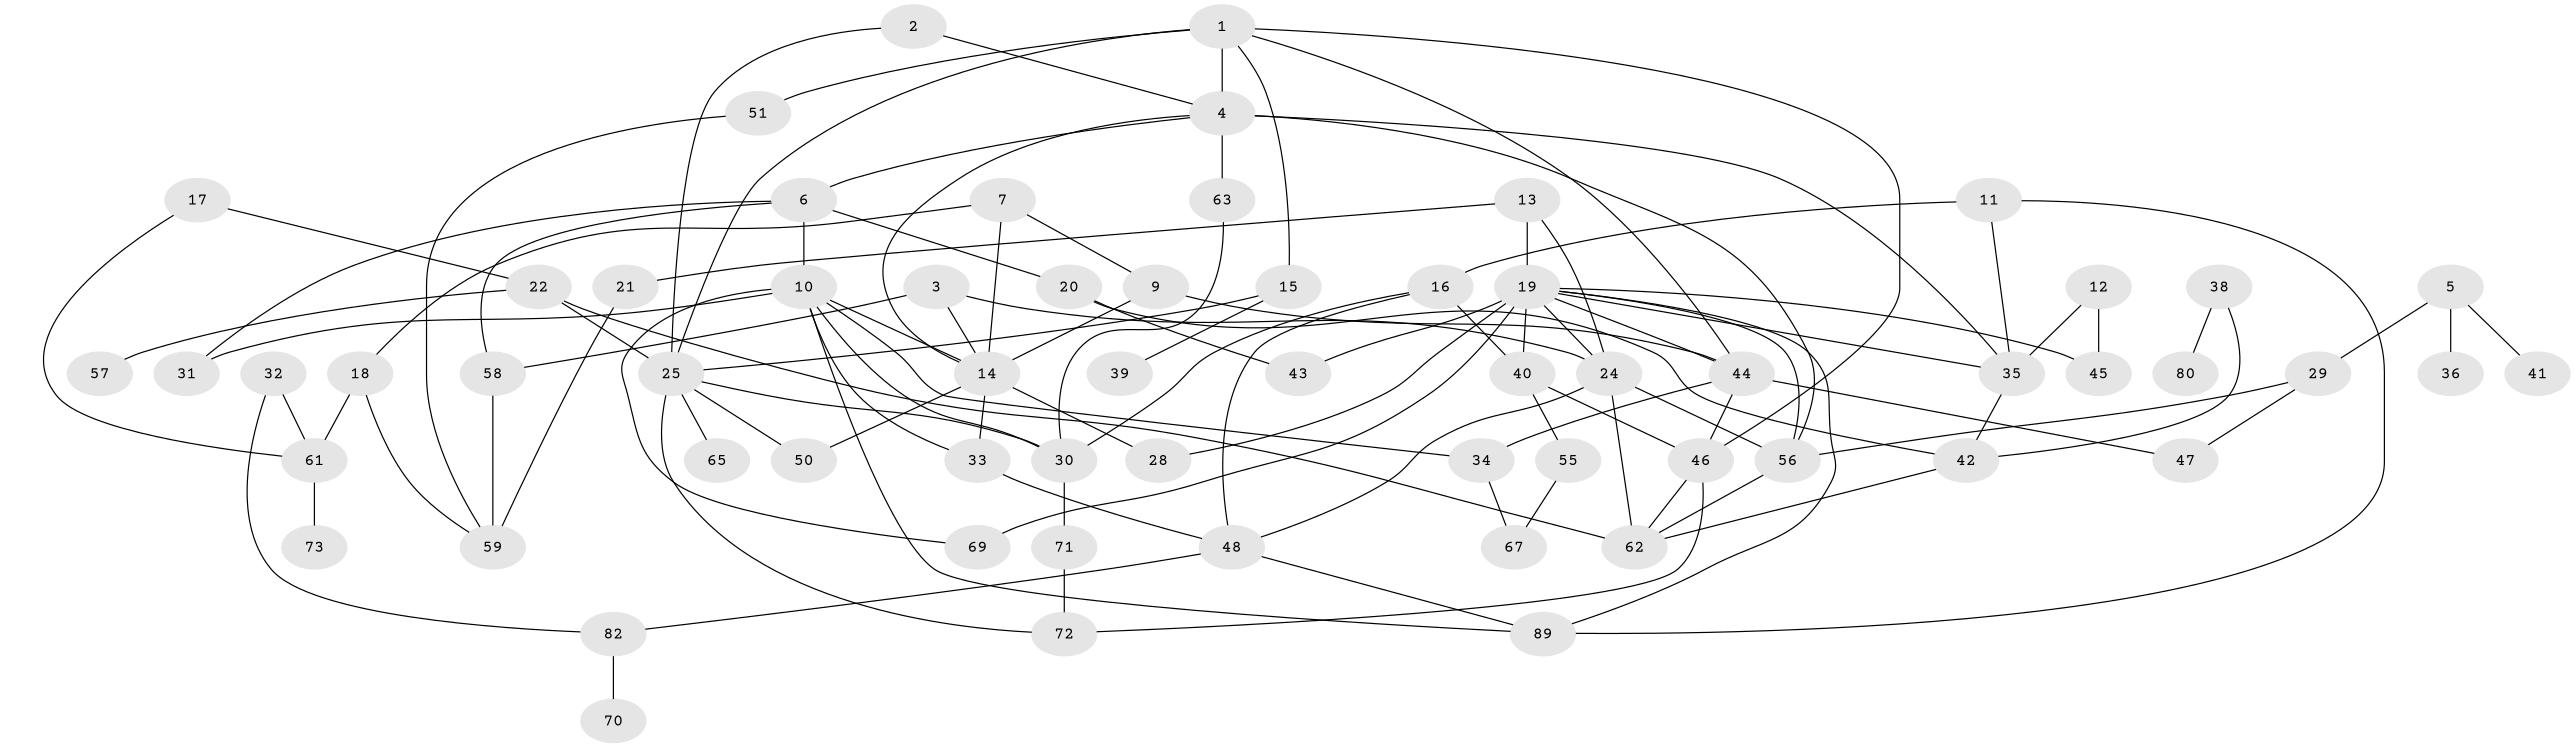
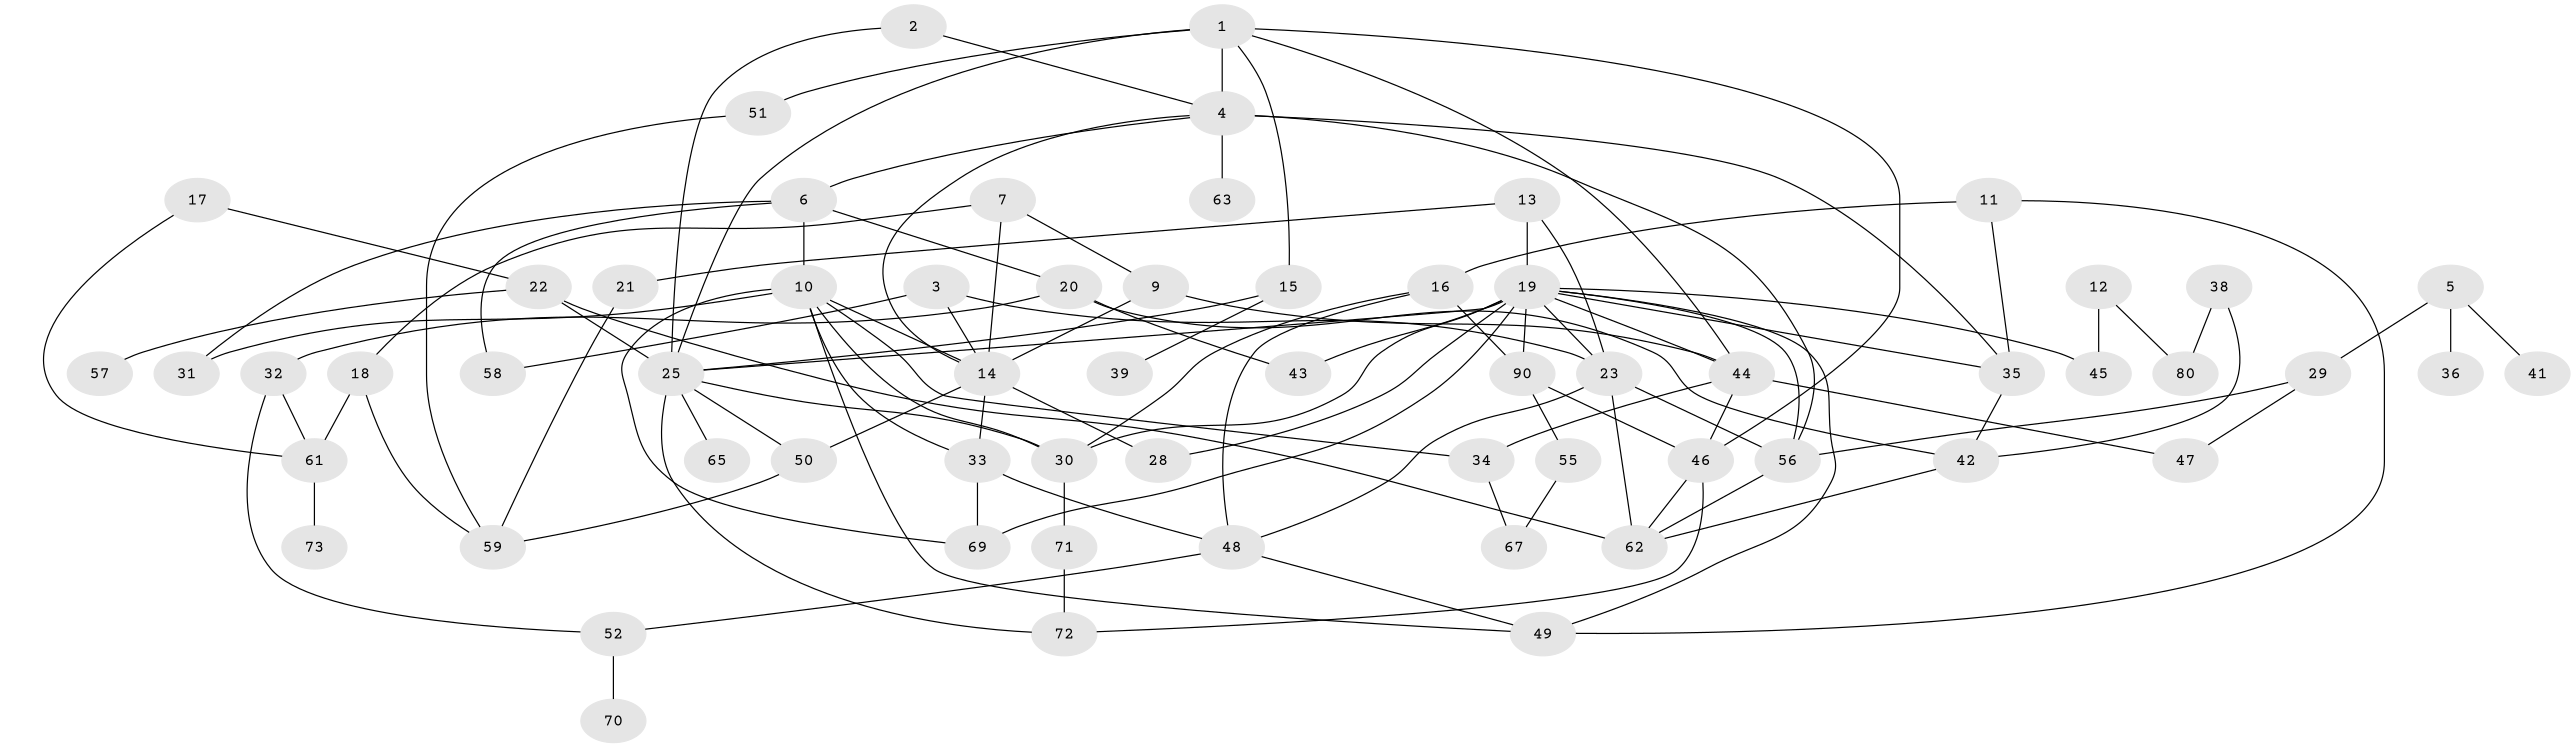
edge "20" -- "32": added
edge "63" -- "30": now "19" -- "30"
edge "12" -- "35": now "12" -- "80"
edge "19" -- "25": added
node "40": label "40" -> "90"
node "24": label "24" -> "23"
edge "58" -- "59": now "50" -- "59"
edge "33" -- "69": added
node "82": label "82" -> "52"
node "89": label "89" -> "49"
